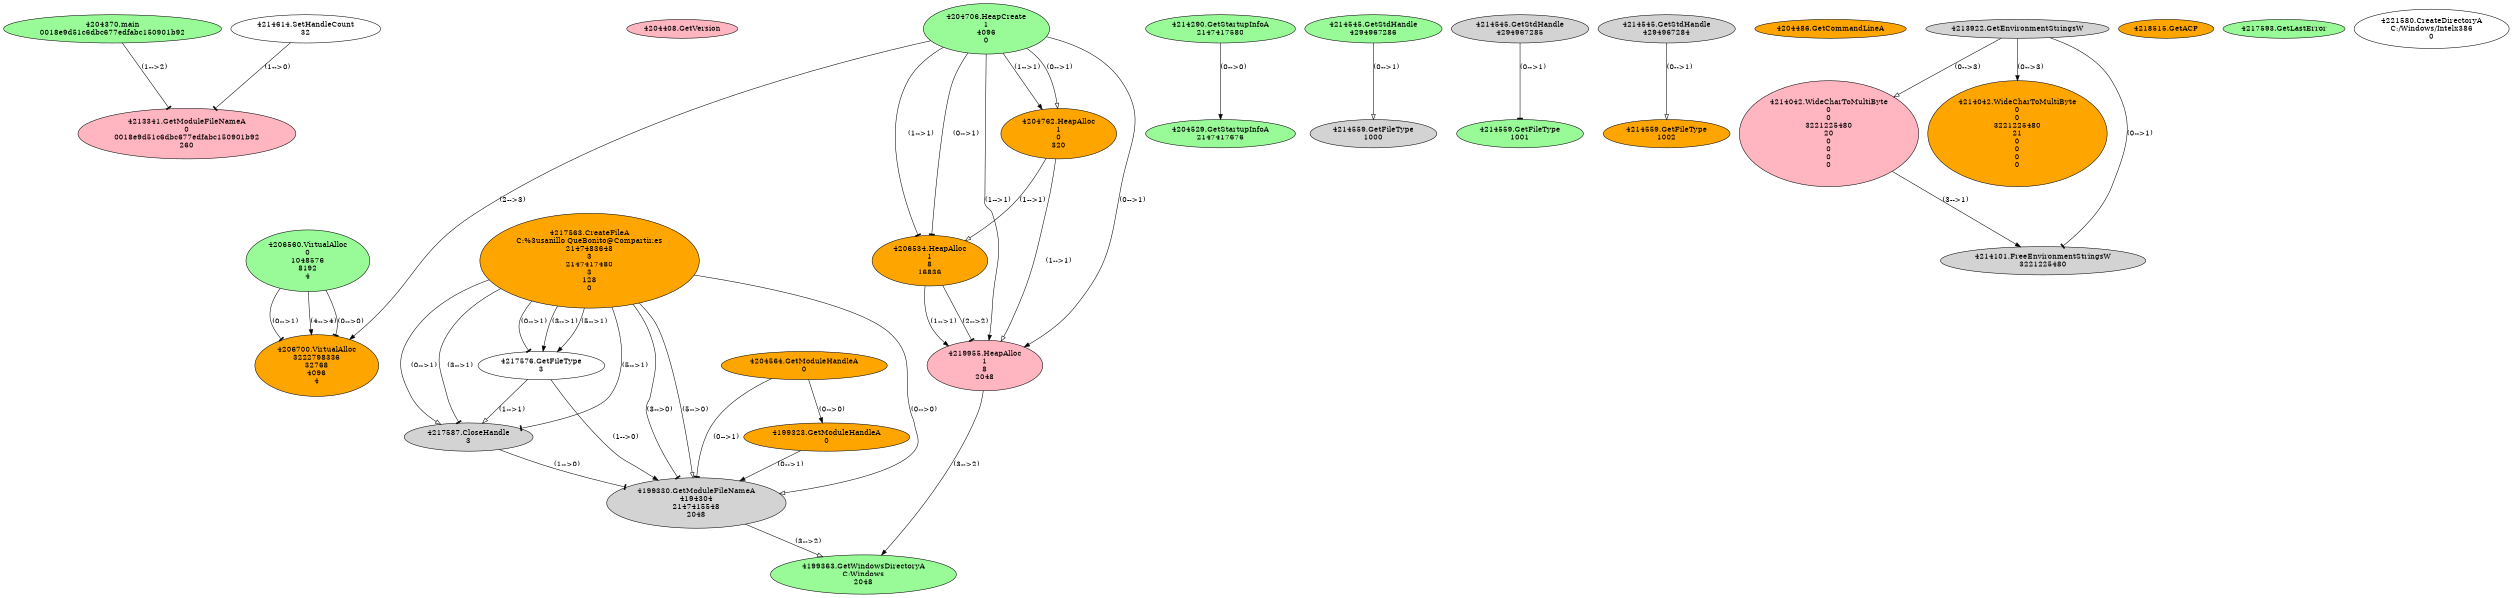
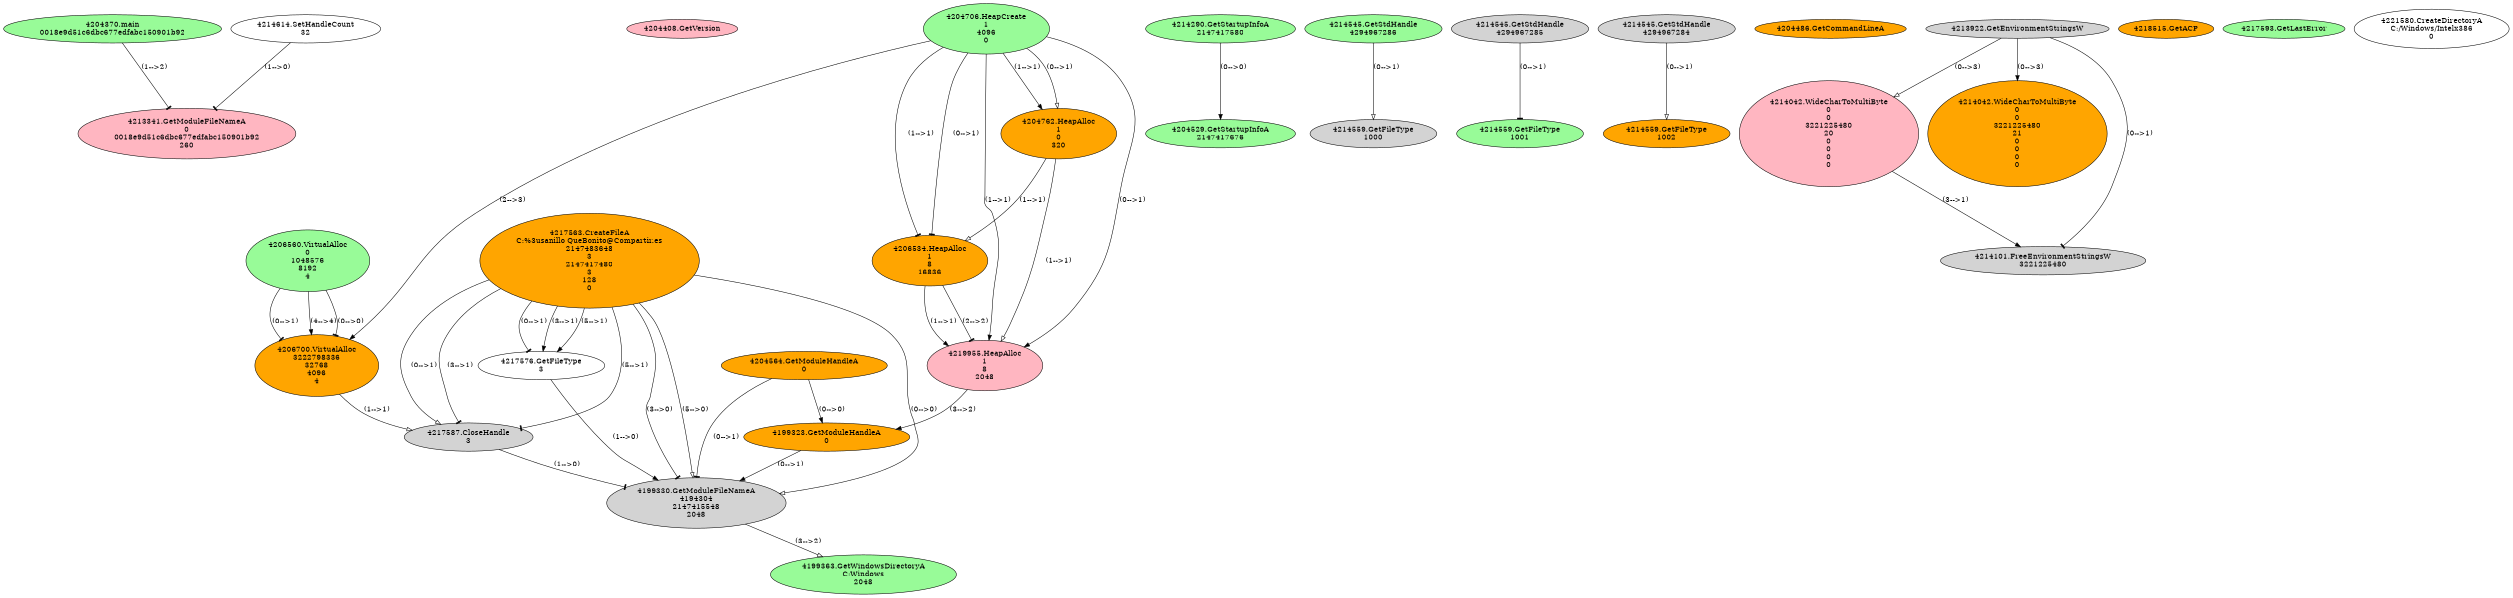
edge "4217576.GetFileType 3" -> "4217587.CloseHandle 3": now "4206700.VirtualAlloc 3222798336 32768 4096 4" -> "4217587.CloseHandle 3"
edge "4219955.HeapAlloc 1 8 2048" -> "4199363.GetWindowsDirectoryA C:Windows 2048": now "4219955.HeapAlloc 1 8 2048" -> "4199323.GetModuleHandleA 0"
